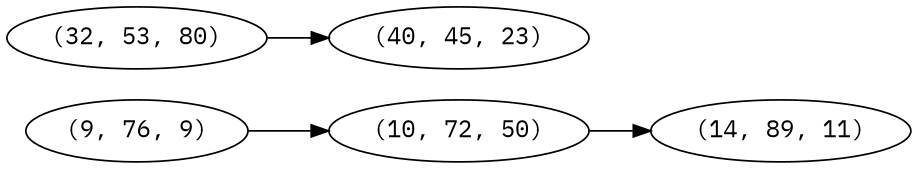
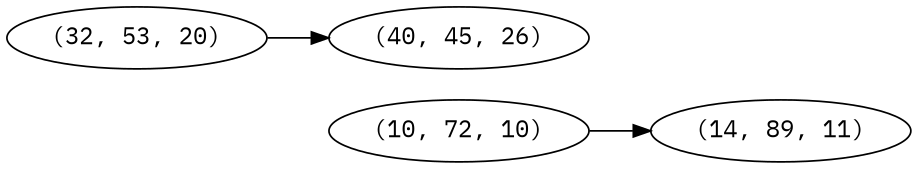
node "(32, 53, 80)": label "(32, 53, 80)" -> "(32, 53, 20)"
node "(40, 45, 23)": label "(40, 45, 23)" -> "(40, 45, 26)"
node "(9, 76, 9)": removed
node "(10, 72, 50)": label "(10, 72, 50)" -> "(10, 72, 10)"
